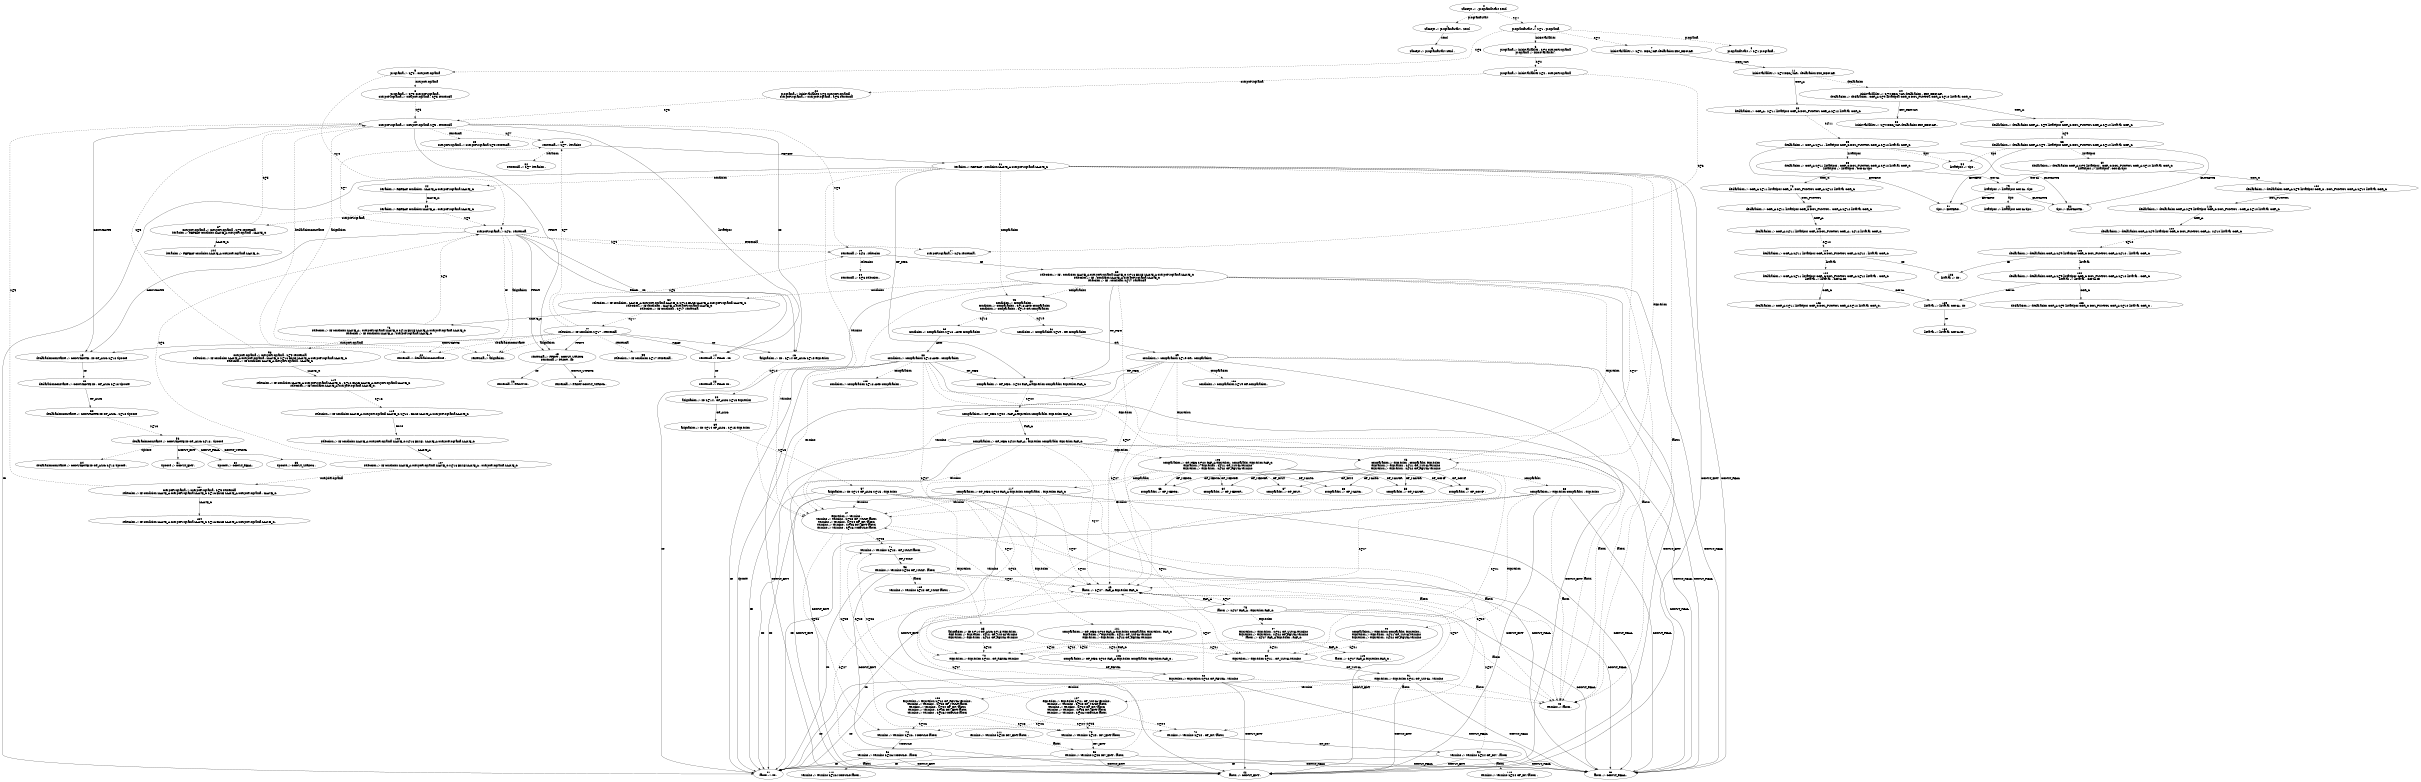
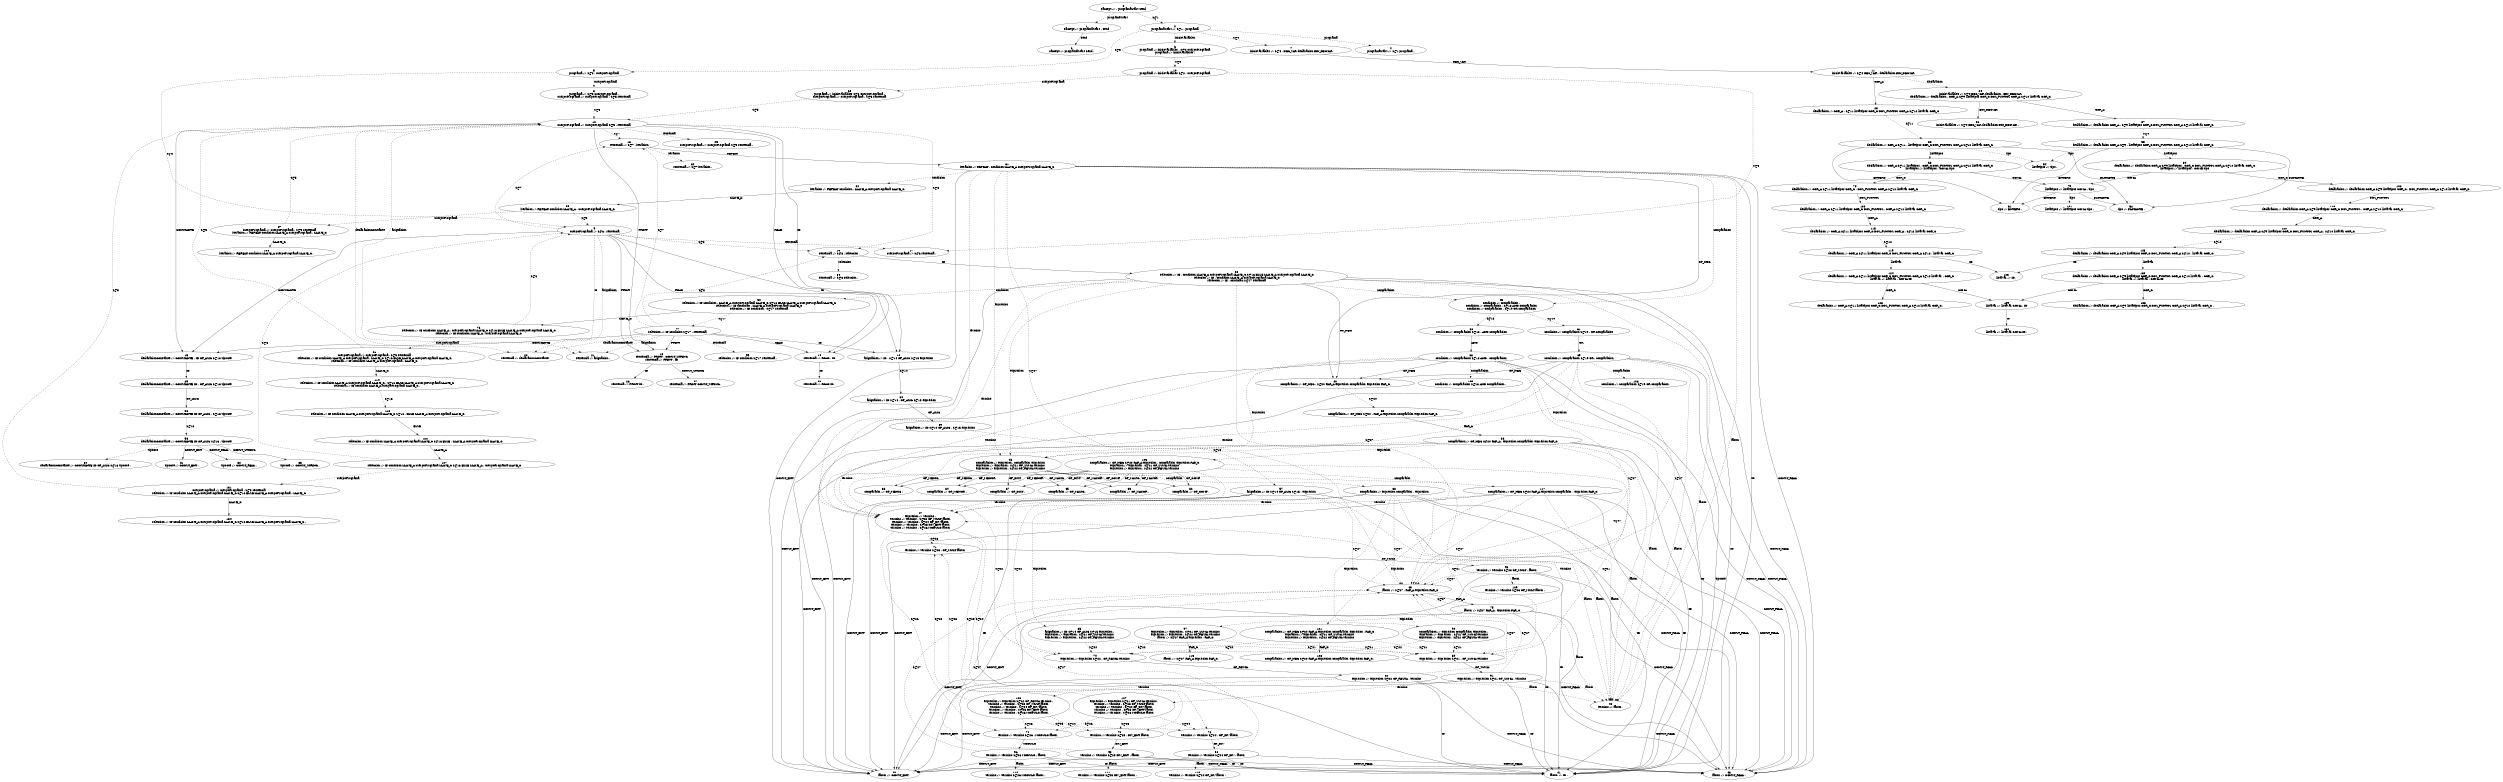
edge "12 cuerpoPrograma -> cuerpoPrograma $@5 . sentencia" -> "14 sentencia -> READ . ID": label "listaTipos" -> "READ"
edge "16 asignacion -> ID . $@14 OP_ASIG $@15 expresion" -> "30 asignacion -> ID $@14 . OP_ASIG $@15 expresion": style dashed -> solid
edge "111 termino -> termino $@25 DIV_ENT factor ." -> "95 termino -> termino $@25 DIV_ENT . factor": reversed
